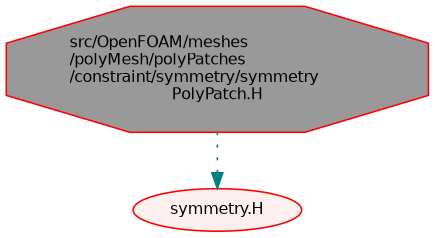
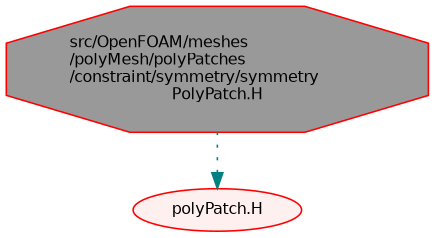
node "symmetry.H": label "symmetry.H" -> "polyPatch.H"
